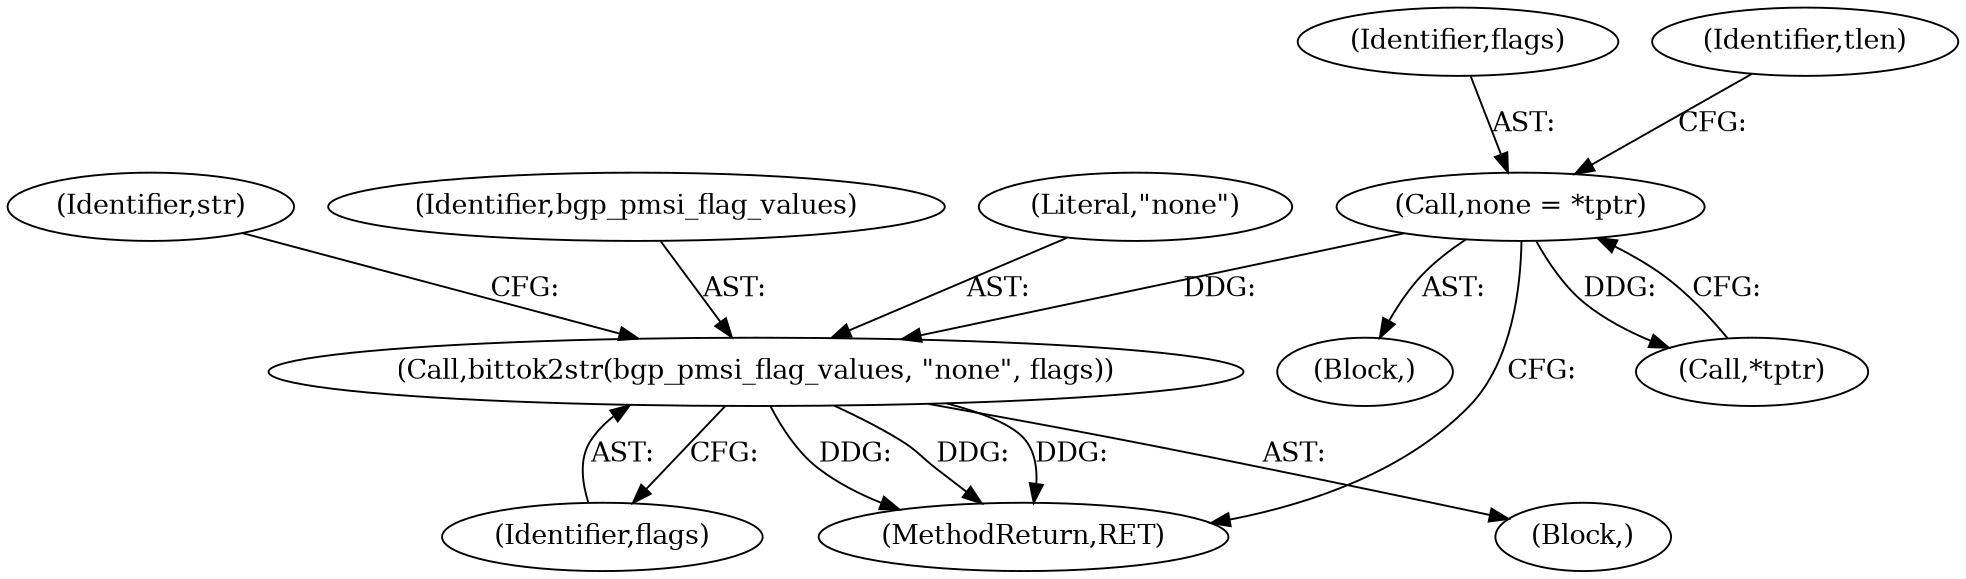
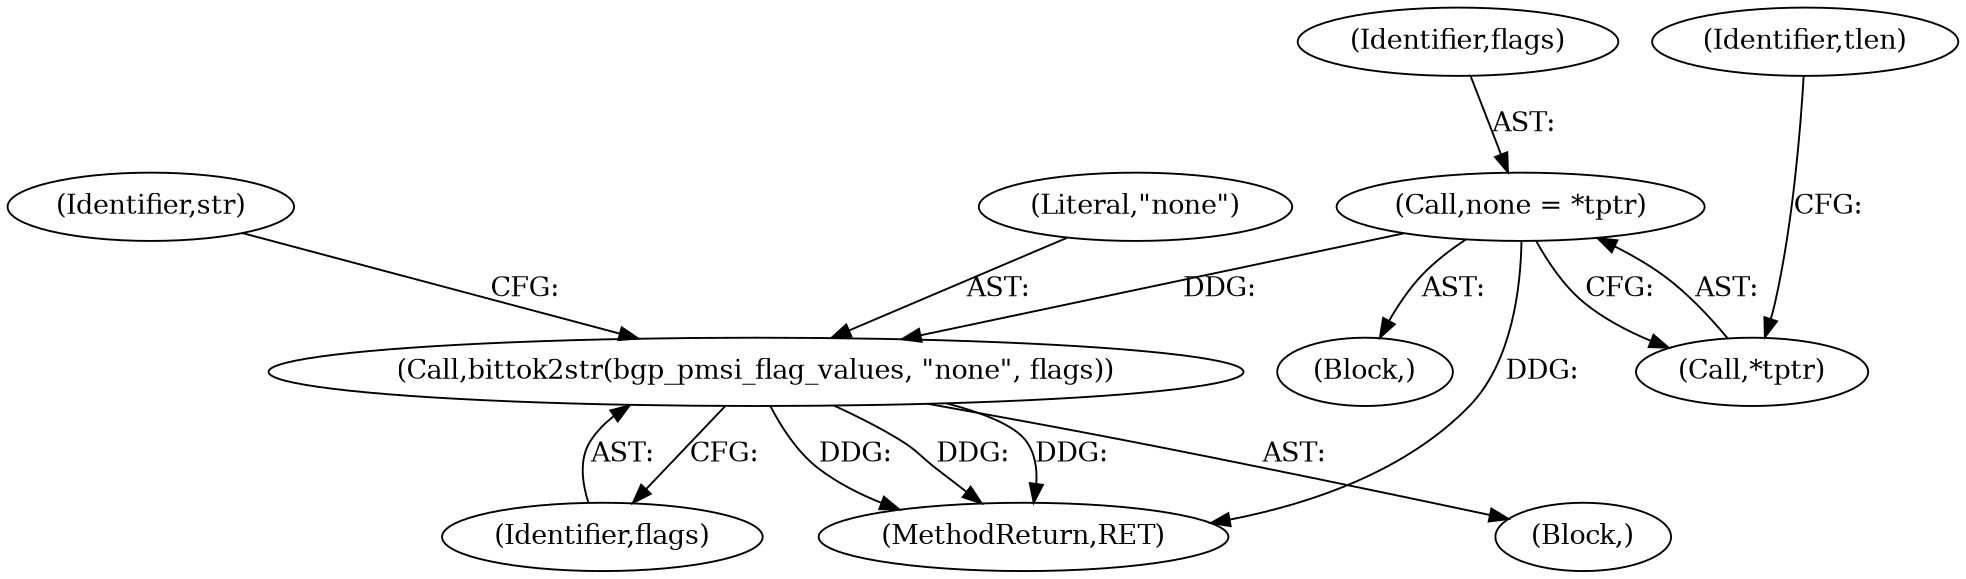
edge "(Identifier,tlen)" -> "(Call,none = *tptr)": now "(Identifier,tlen)" -> "(Call,*tptr)"
node "(Identifier,bgp_pmsi_flag_values)": removed
edge "(Call,none = *tptr)" -> "(Call,*tptr)": label "DDG: " -> "CFG: "
edge "(Call,*tptr)" -> "(Call,none = *tptr)": label "CFG: " -> "AST: "
edge "(Call,none = *tptr)" -> "(MethodReturn,RET)": label "CFG: " -> "DDG: "
